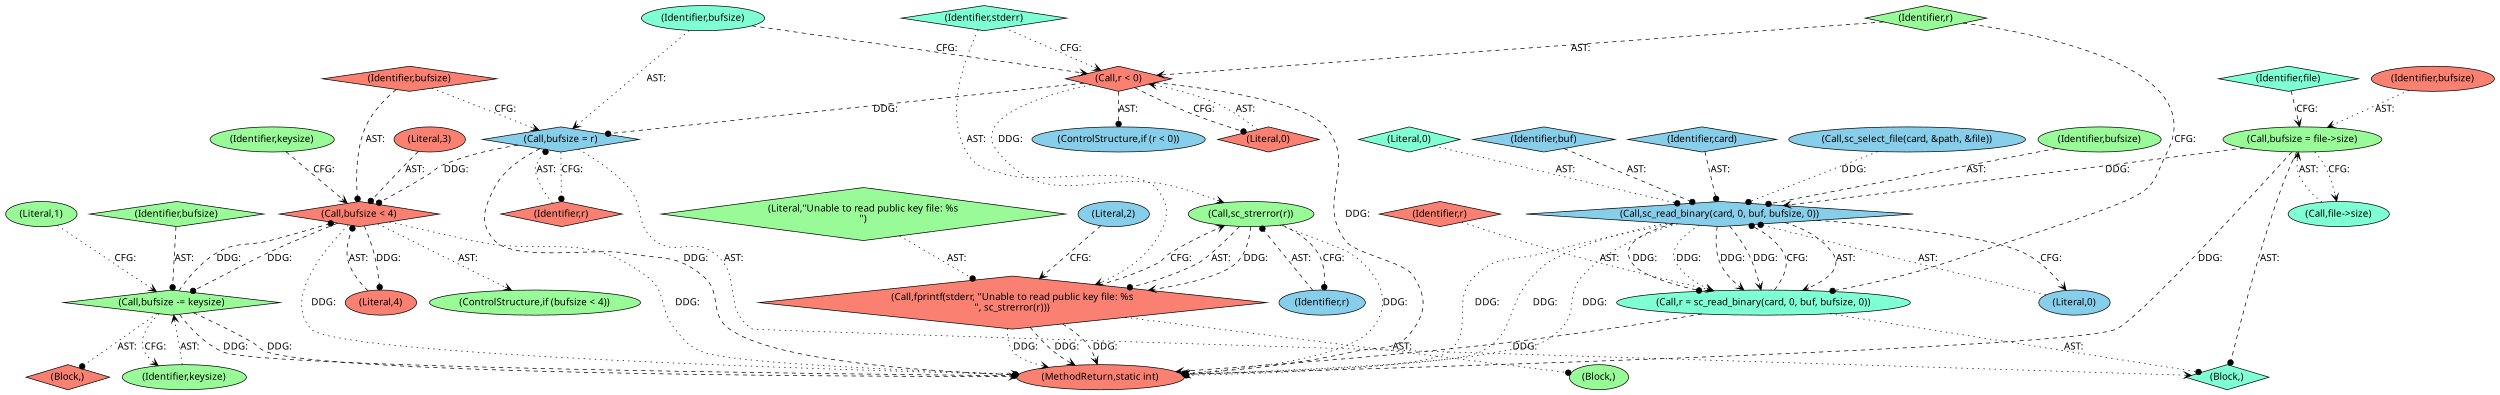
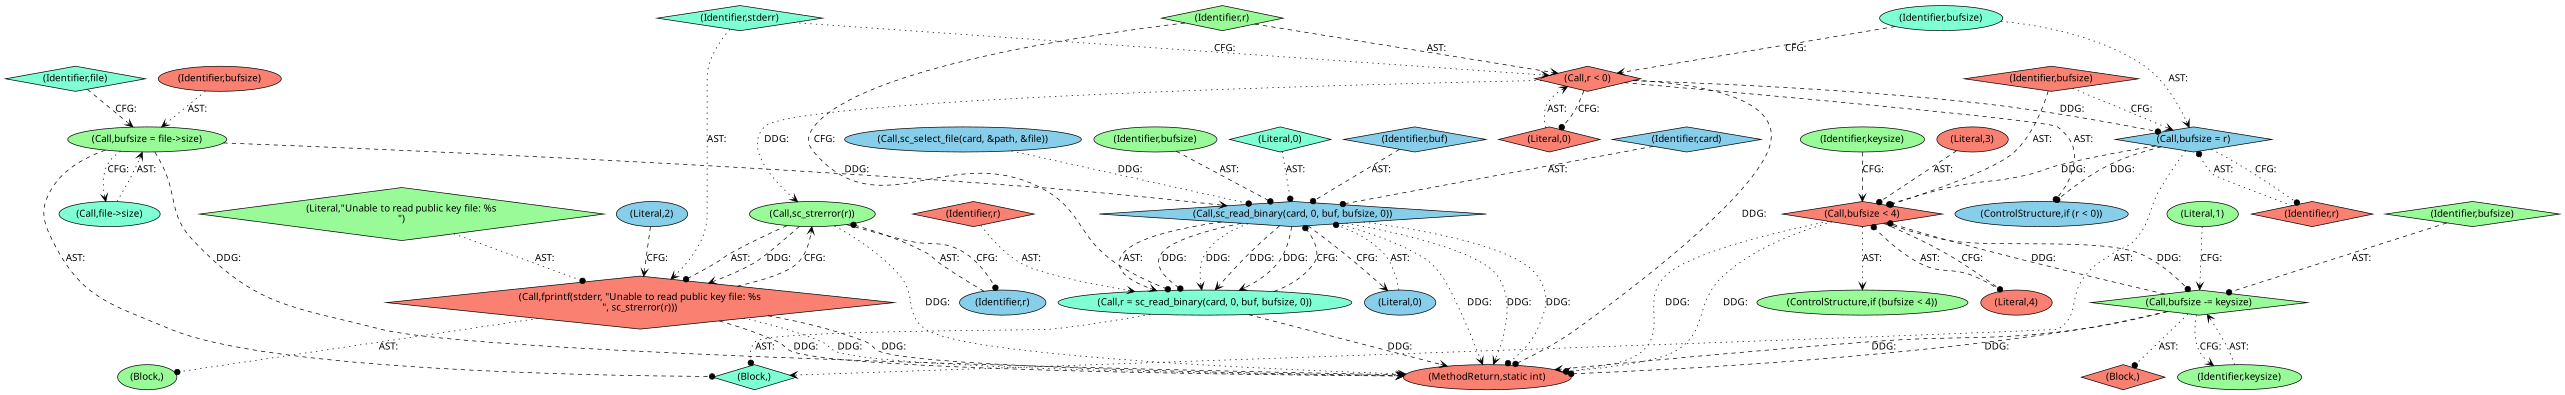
edge "(Call,bufsize < 4)" -> "(Literal,4)": label "DDG: " -> "CFG: "
edge "(Call,bufsize = r)" -> "(MethodReturn,static int)": now "(Call,bufsize = r)" -> "(ControlStructure,if (r < 0))"
